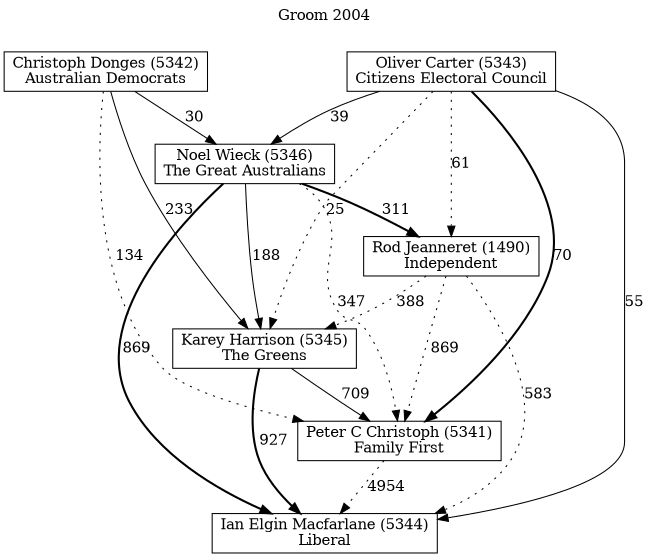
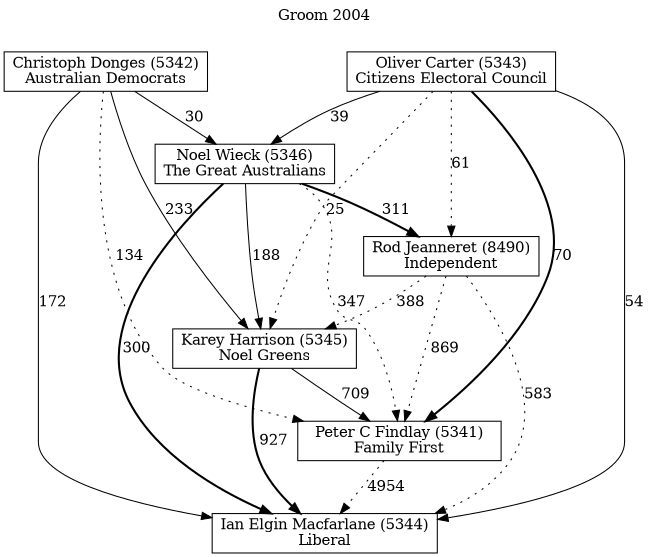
node "Rod Jeanneret (1490) Independent": label "Rod Jeanneret (1490) Independent" -> "Rod Jeanneret (8490) Independent"
edge "Oliver Carter (5343) Citizens Electoral Council" -> "Ian Elgin Macfarlane (5344) Liberal": label "55" -> "54"
edge "Noel Wieck (5346) The Great Australians" -> "Ian Elgin Macfarlane (5344) Liberal": label "869" -> "300"
node "Karey Harrison (5345) The Greens": label "Karey Harrison (5345) The Greens" -> "Karey Harrison (5345) Noel Greens"
edge "Christoph Donges (5342) Australian Democrats" -> "Ian Elgin Macfarlane (5344) Liberal": added, label "172"
node "Peter C Christoph (5341) Family First": label "Peter C Christoph (5341) Family First" -> "Peter C Findlay (5341) Family First"
